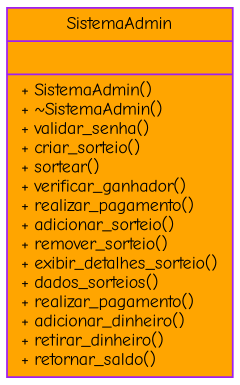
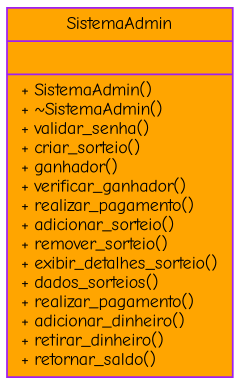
node "SistemaAdmin": text "+ sortear()" -> "+ ganhador()"
